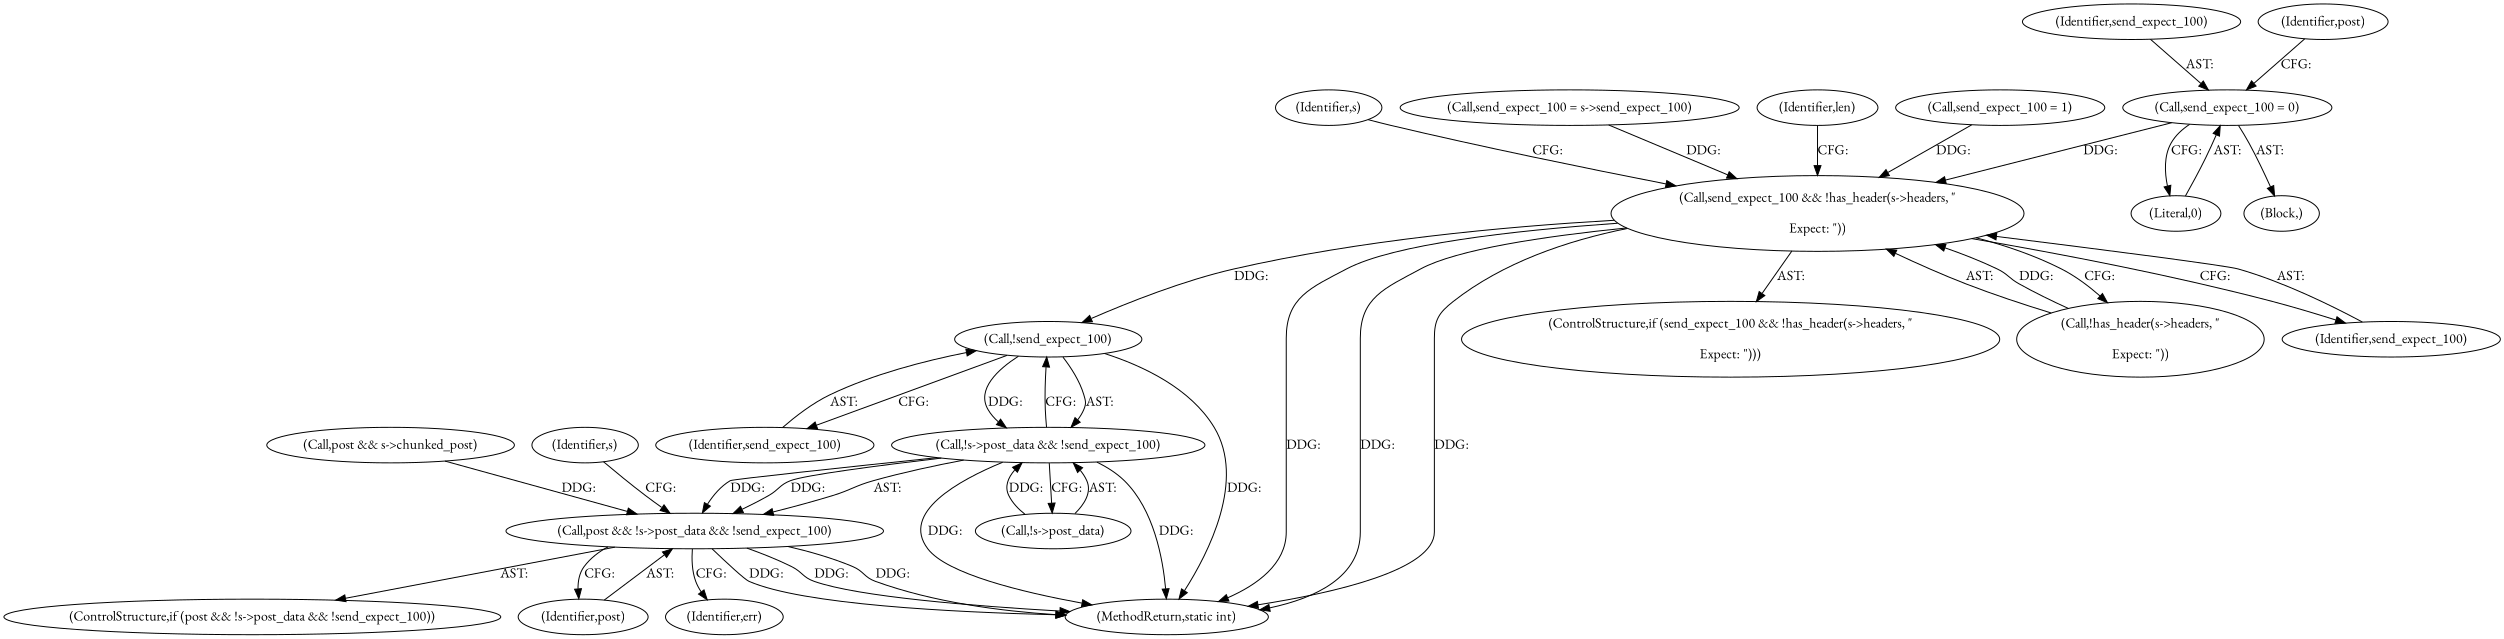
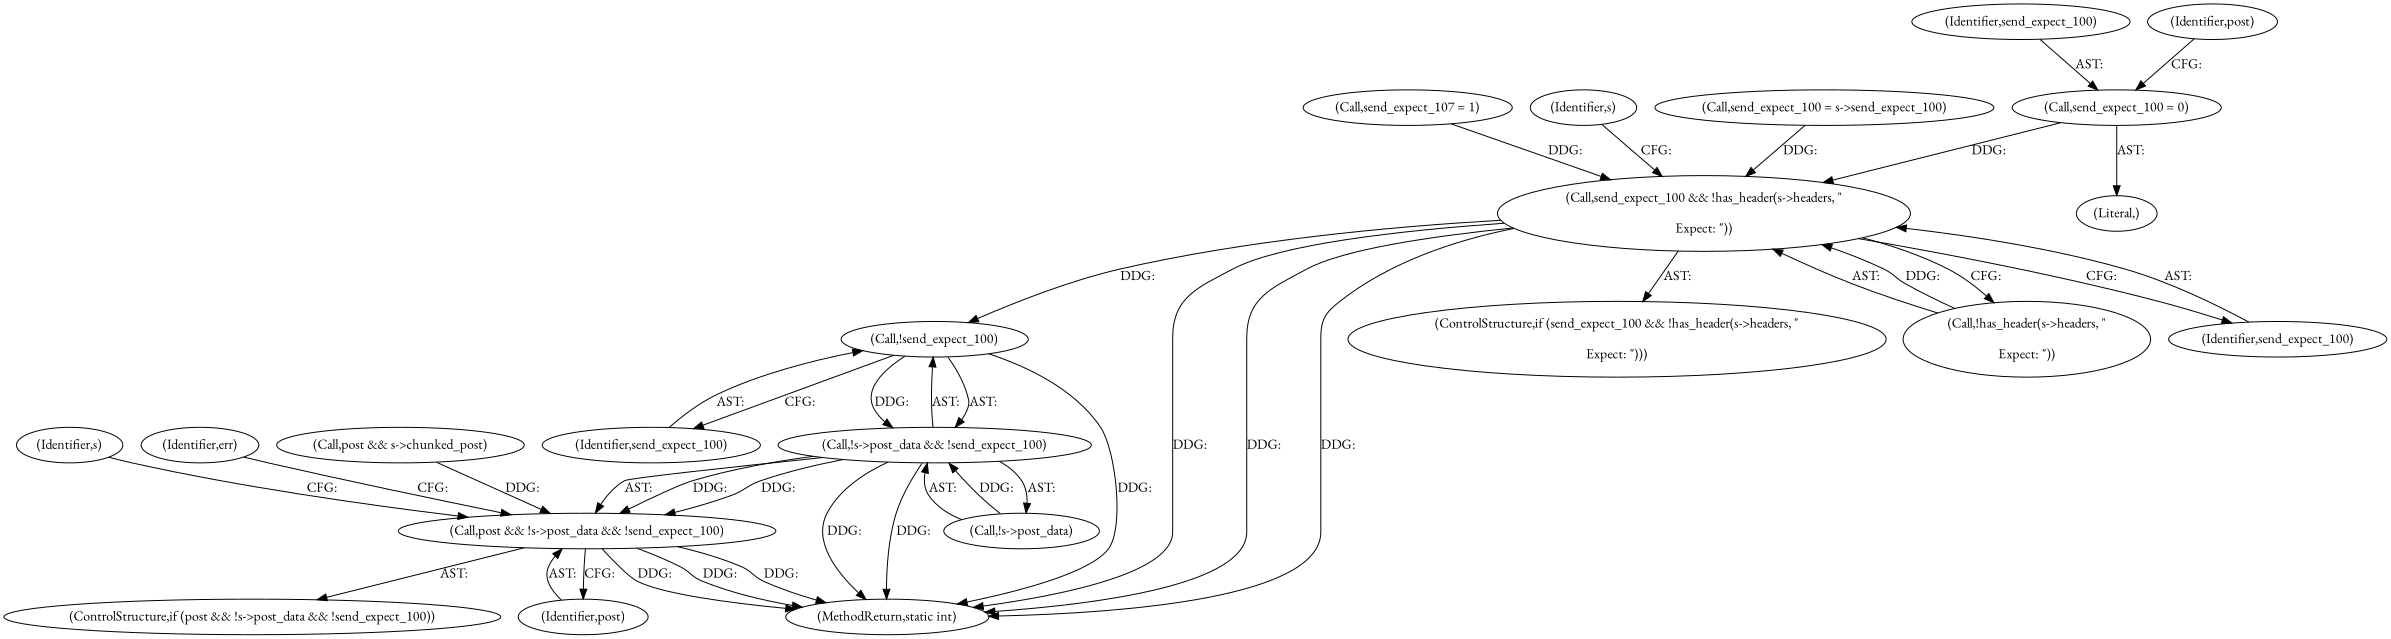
node "(Identifier,len)": removed
node "(Call,send_expect_100 = 1)": label "(Call,send_expect_100 = 1)" -> "(Call,send_expect_107 = 1)"
node "(Literal,0)": removed
node "(Block,)": label "(Block,)" -> "(Literal,)"
edge "(Call,!s->post_data && !send_expect_100)" -> "(Call,!send_expect_100)": label "CFG: " -> "AST: "
edge "(Call,!s->post_data && !send_expect_100)" -> "(Call,!s->post_data)": label "CFG: " -> "AST: "
edge "(Call,post && !s->post_data && !send_expect_100)" -> "(Identifier,err)": reversed
